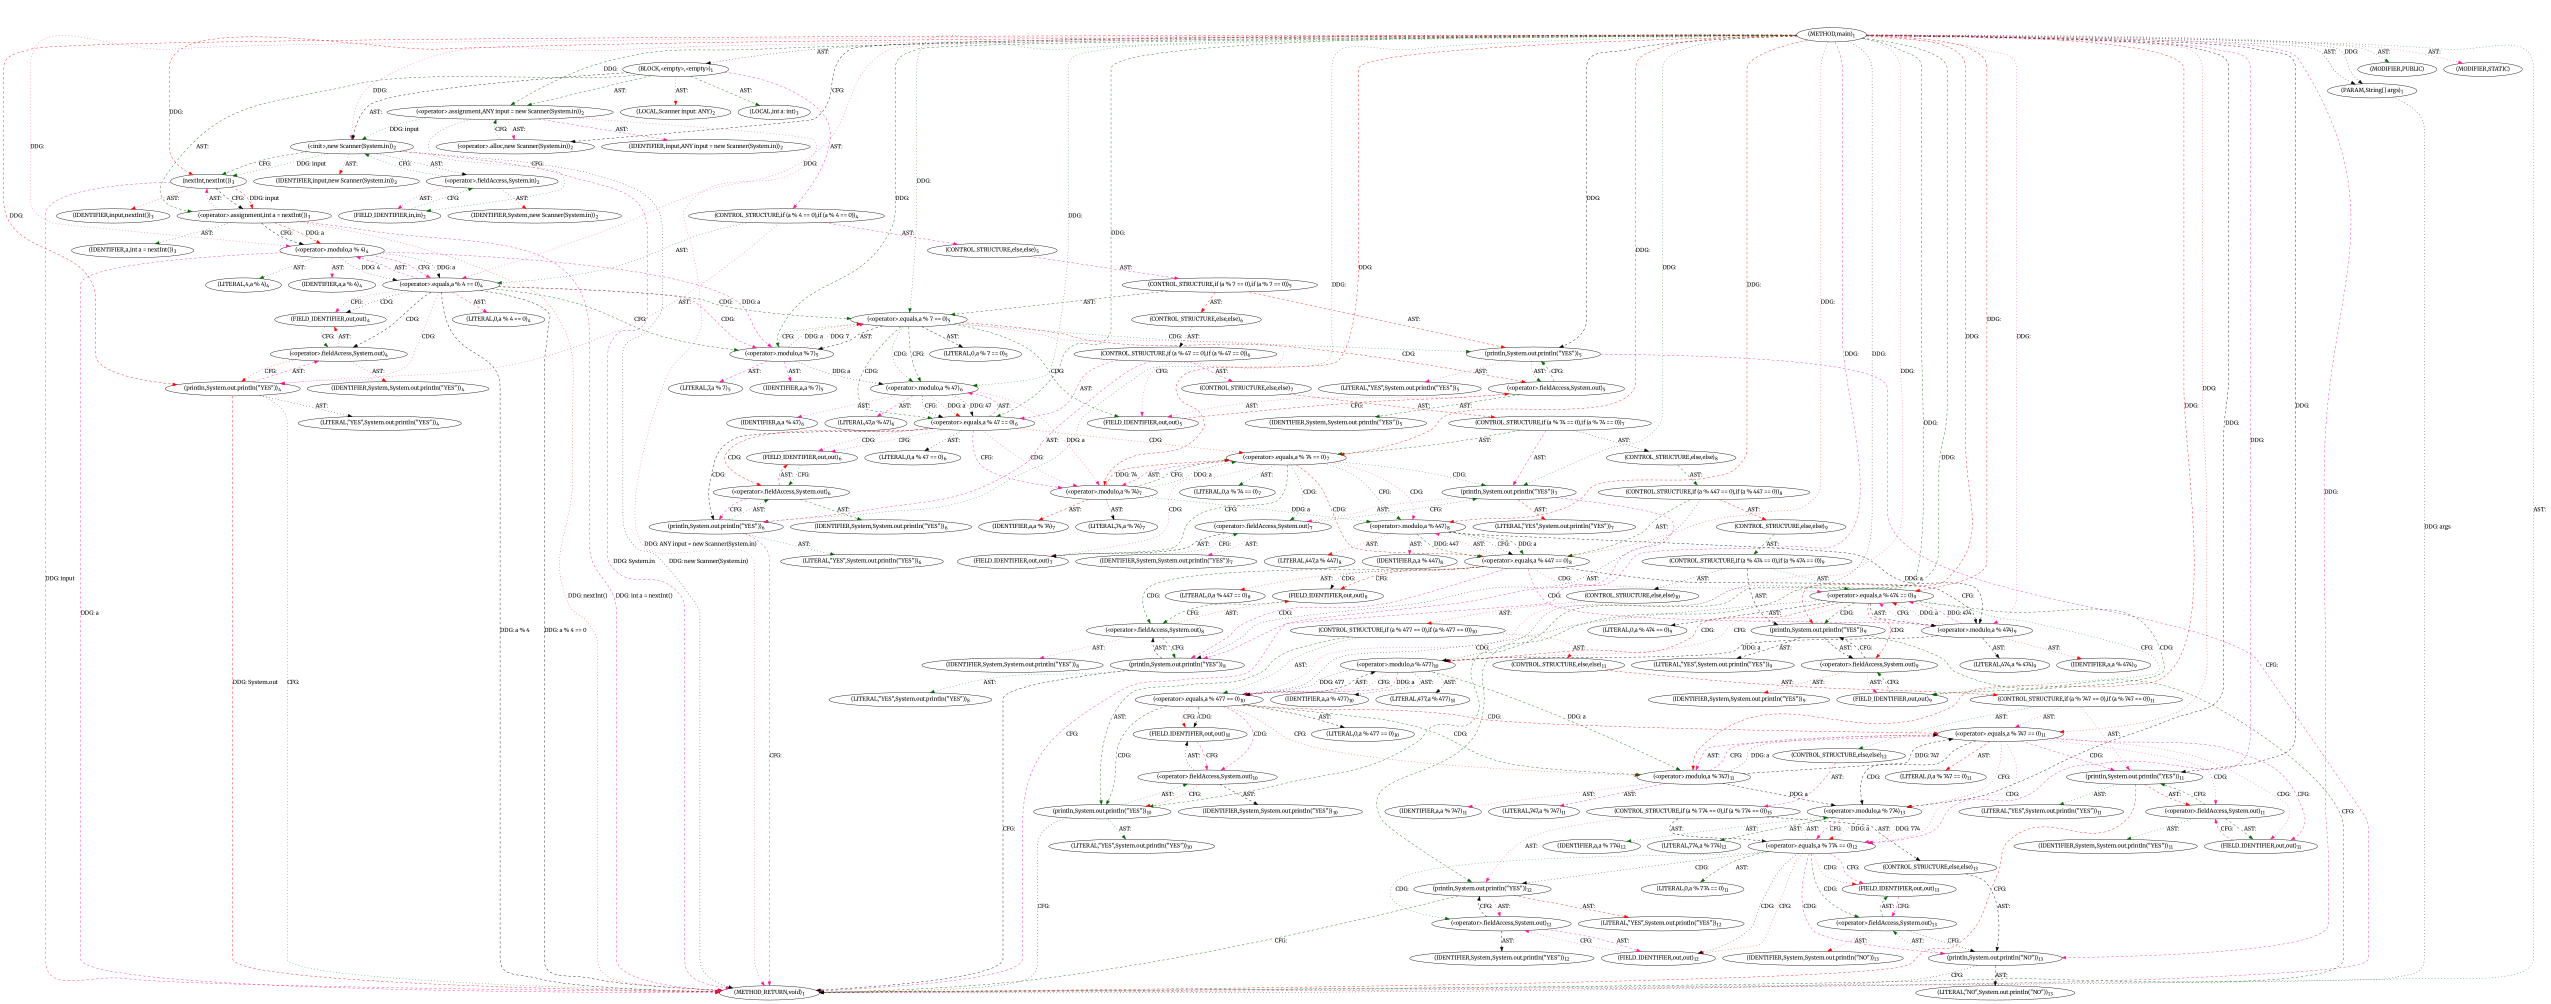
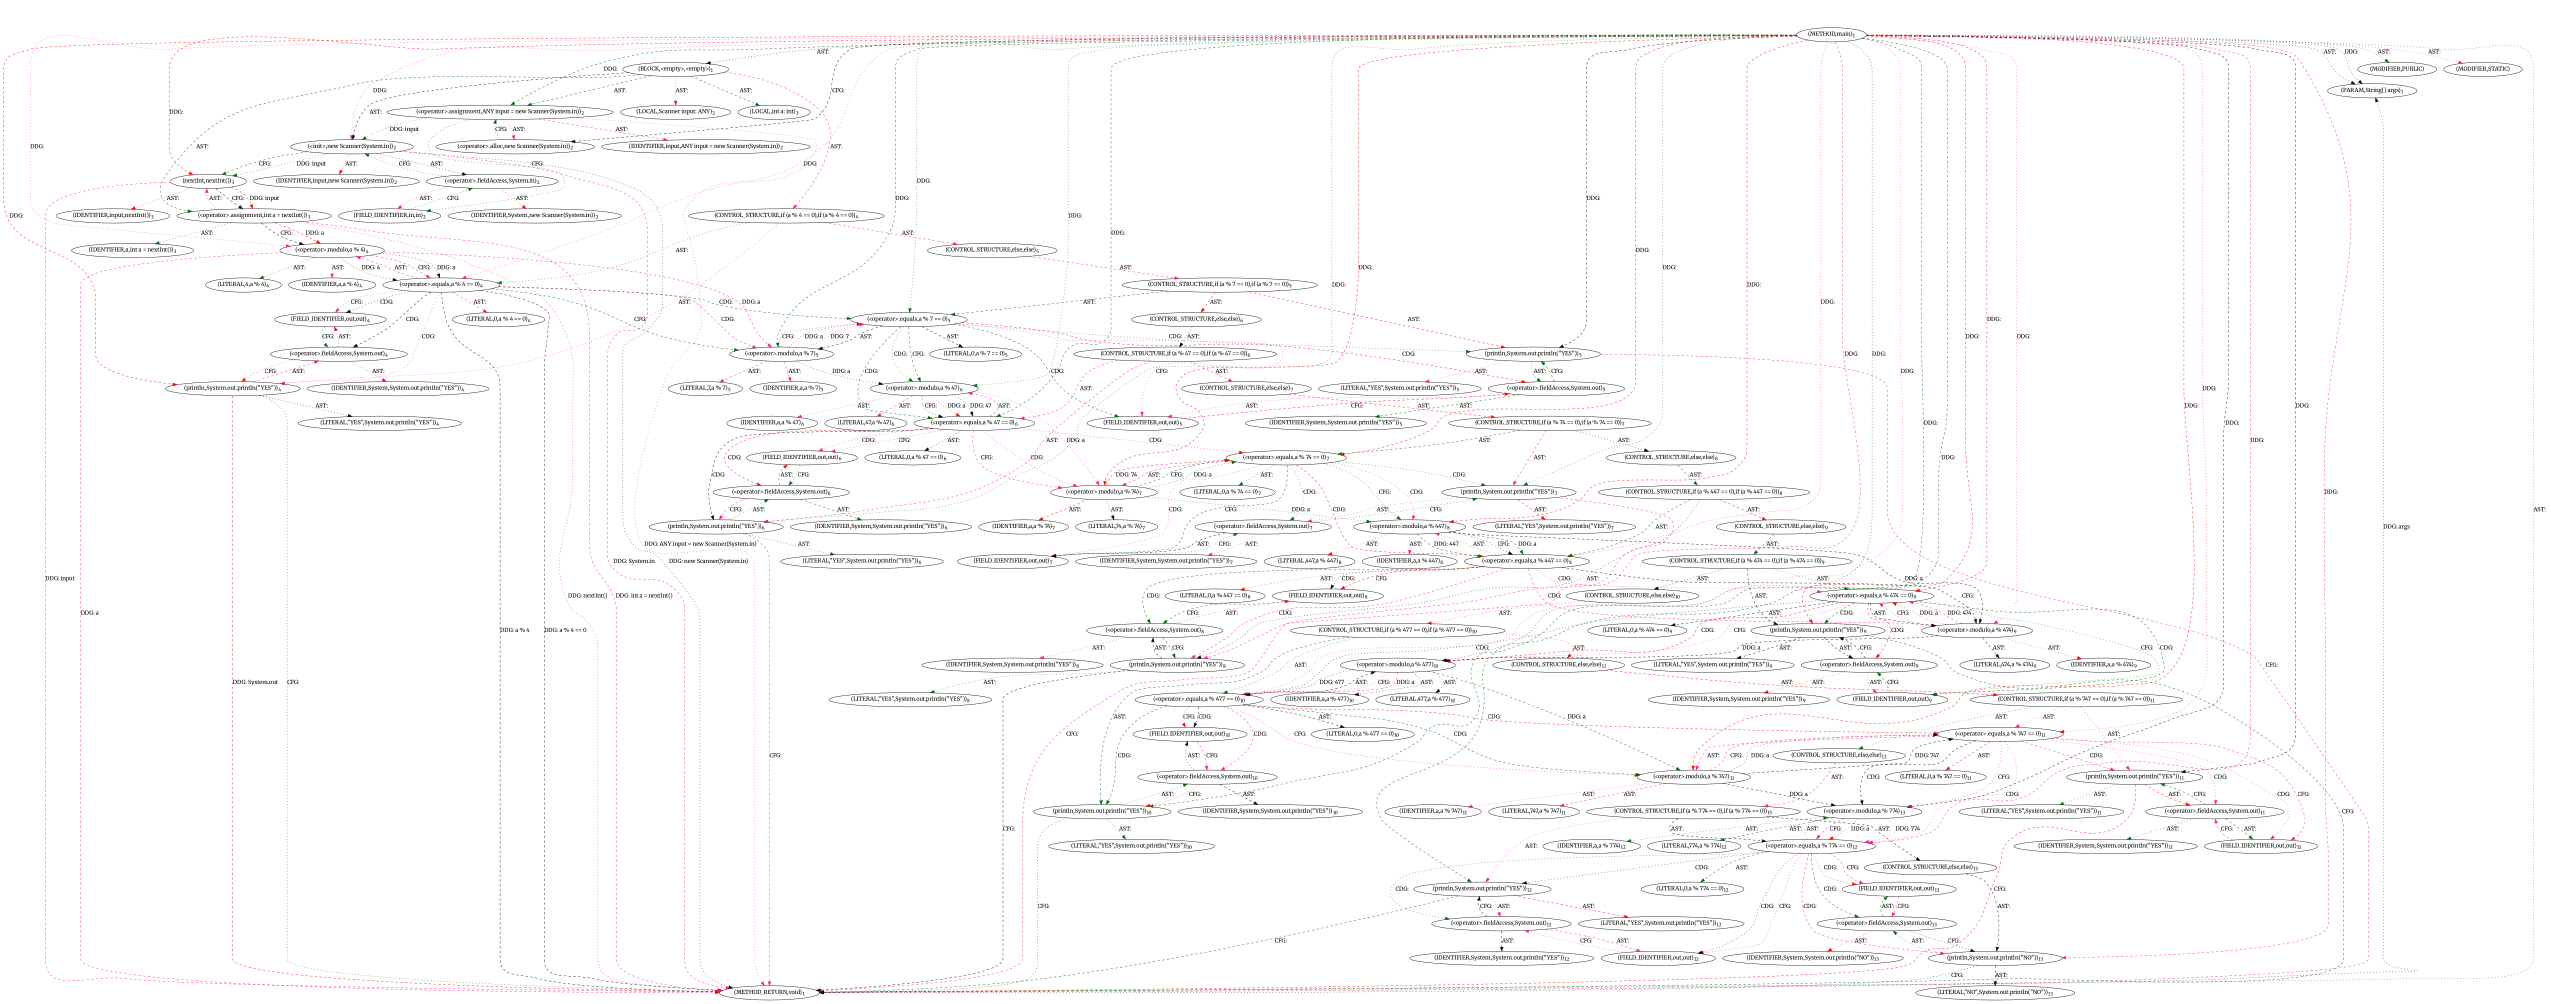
node "(LITERAL,0,a % 774 == 0)": text "11" -> "12"
edge "(PARAM,String[] args)" -> "(METHOD_RETURN,void)": reversed
